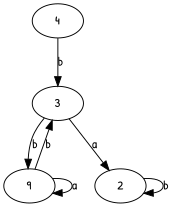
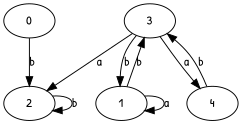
node "0": added
edge "3" -> "4": added, label "a"
node "9": label "9" -> "1"
